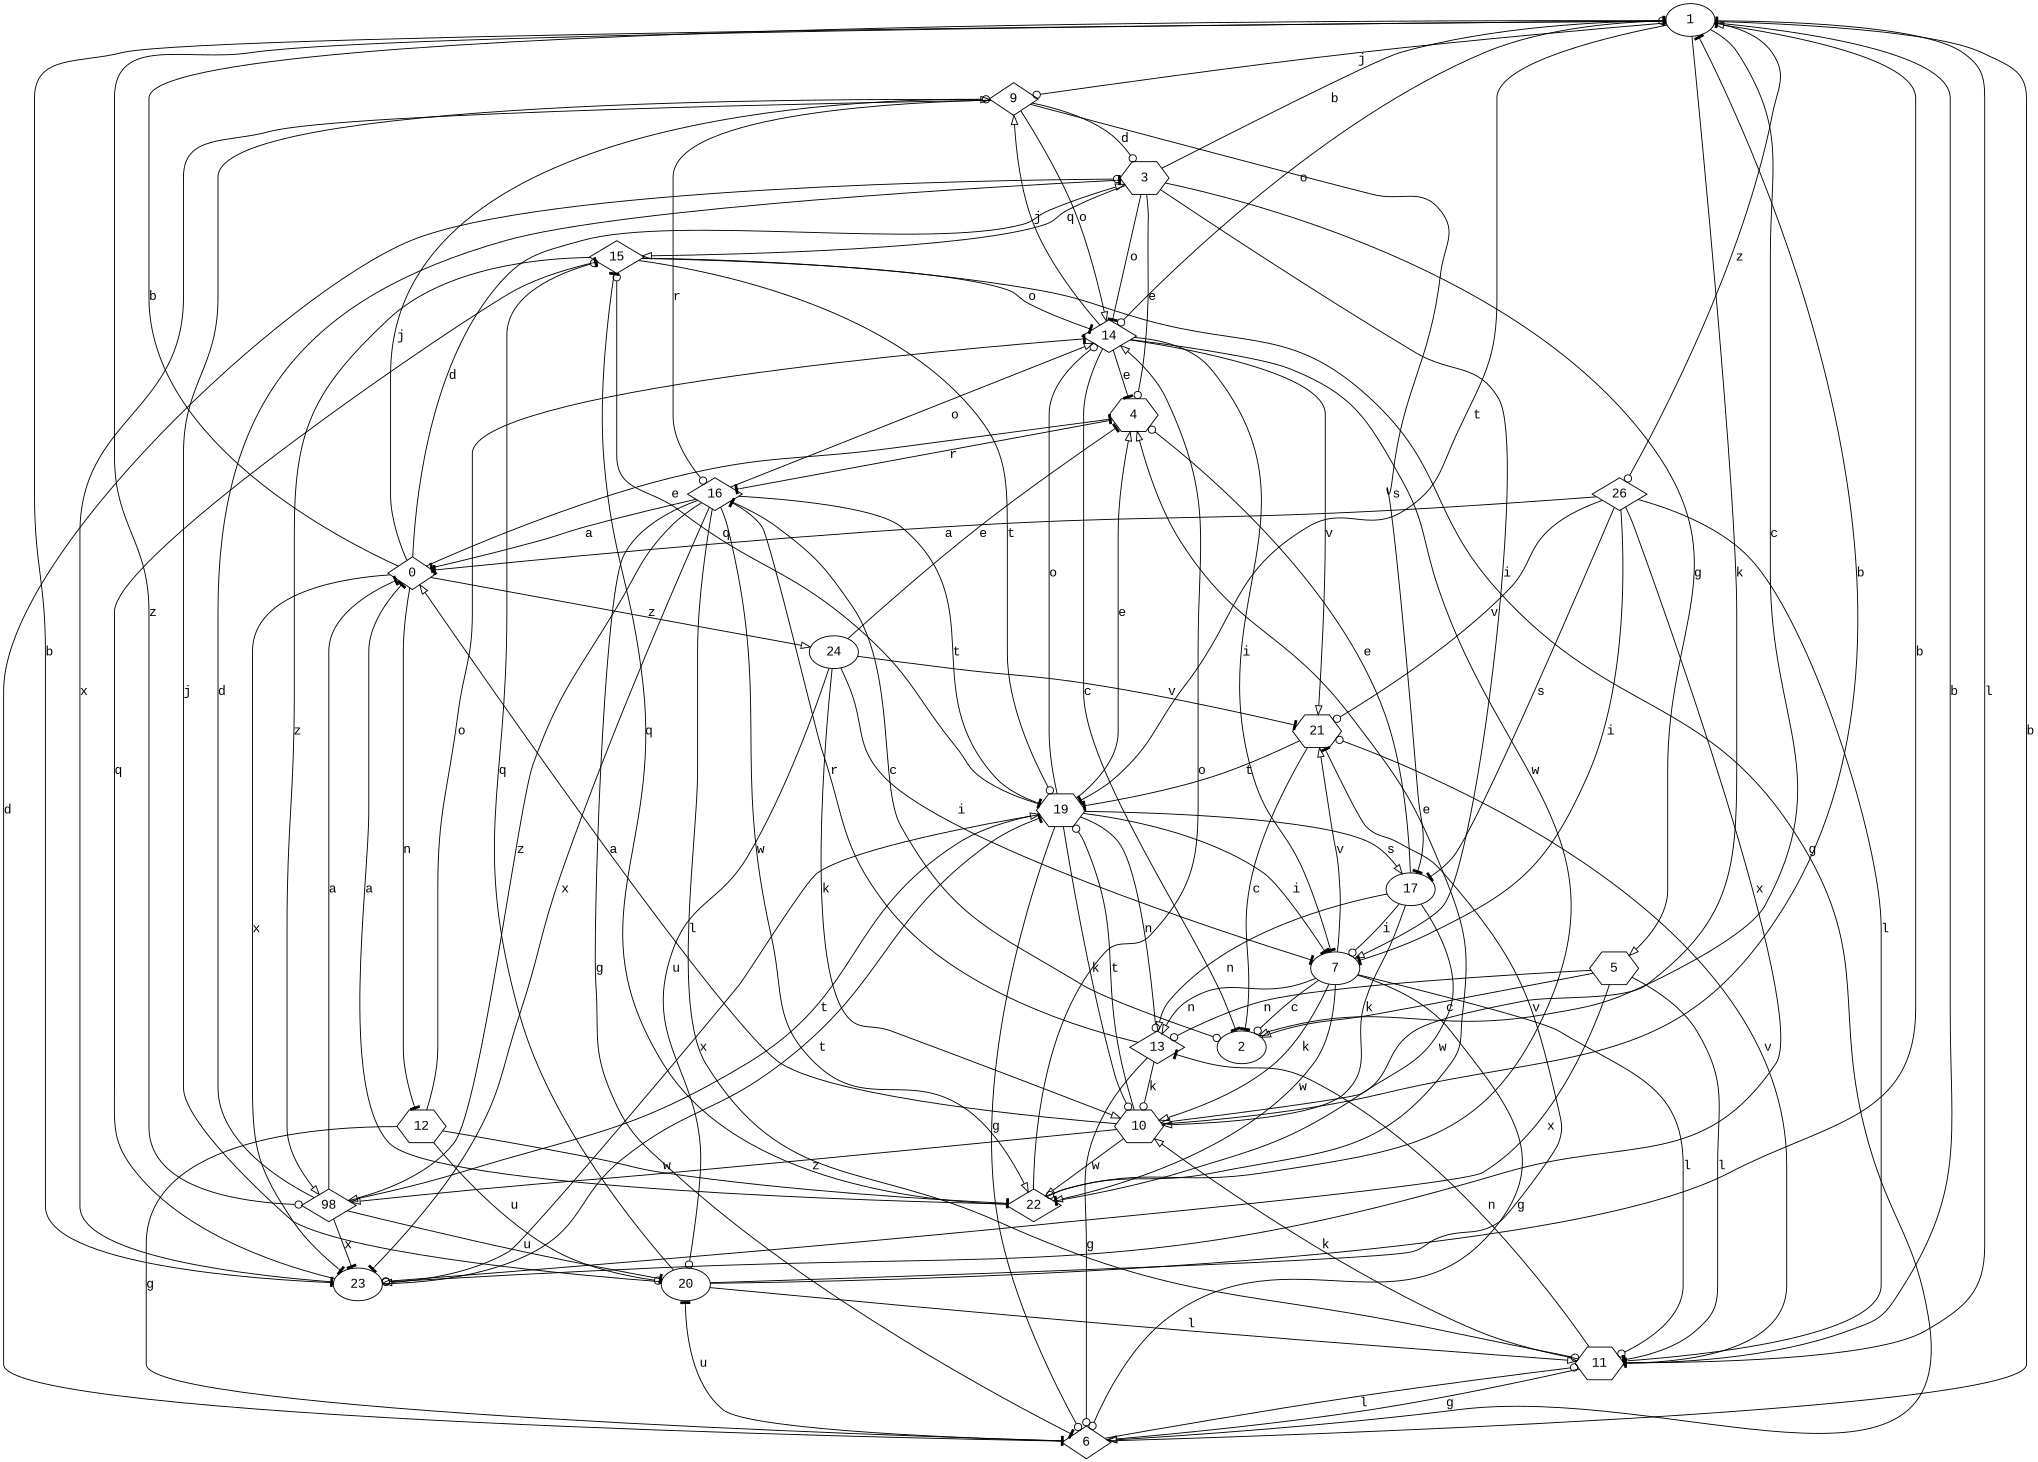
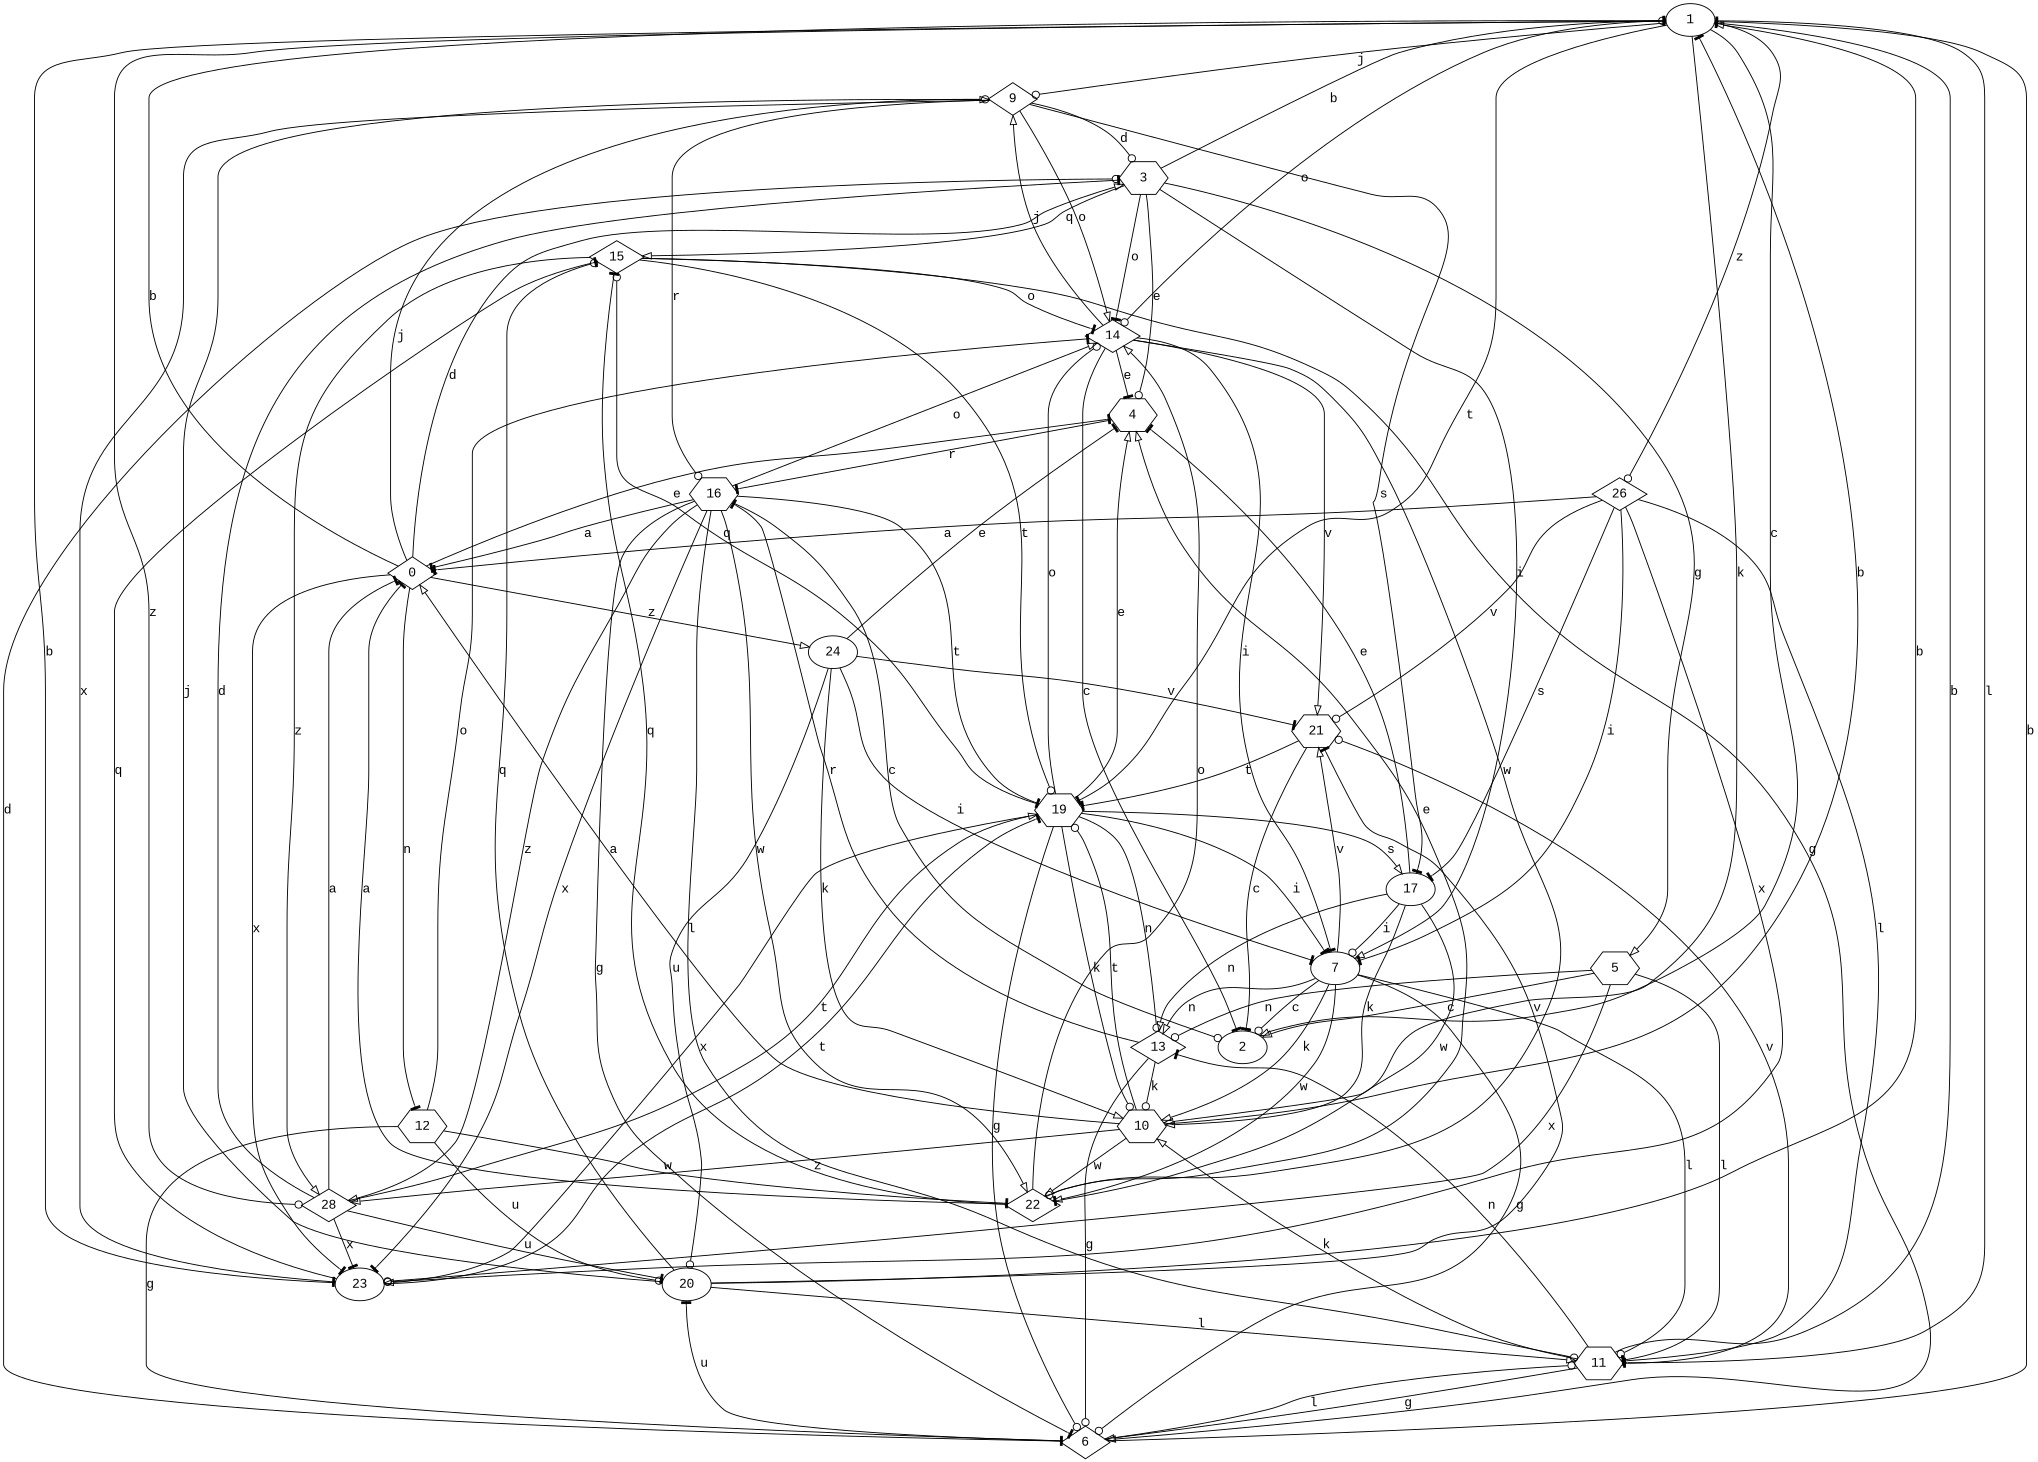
node "16": shape diamond -> hexagon
edge "17" -> "4": arrowhead odot -> tee
node "98": label "98" -> "28"
